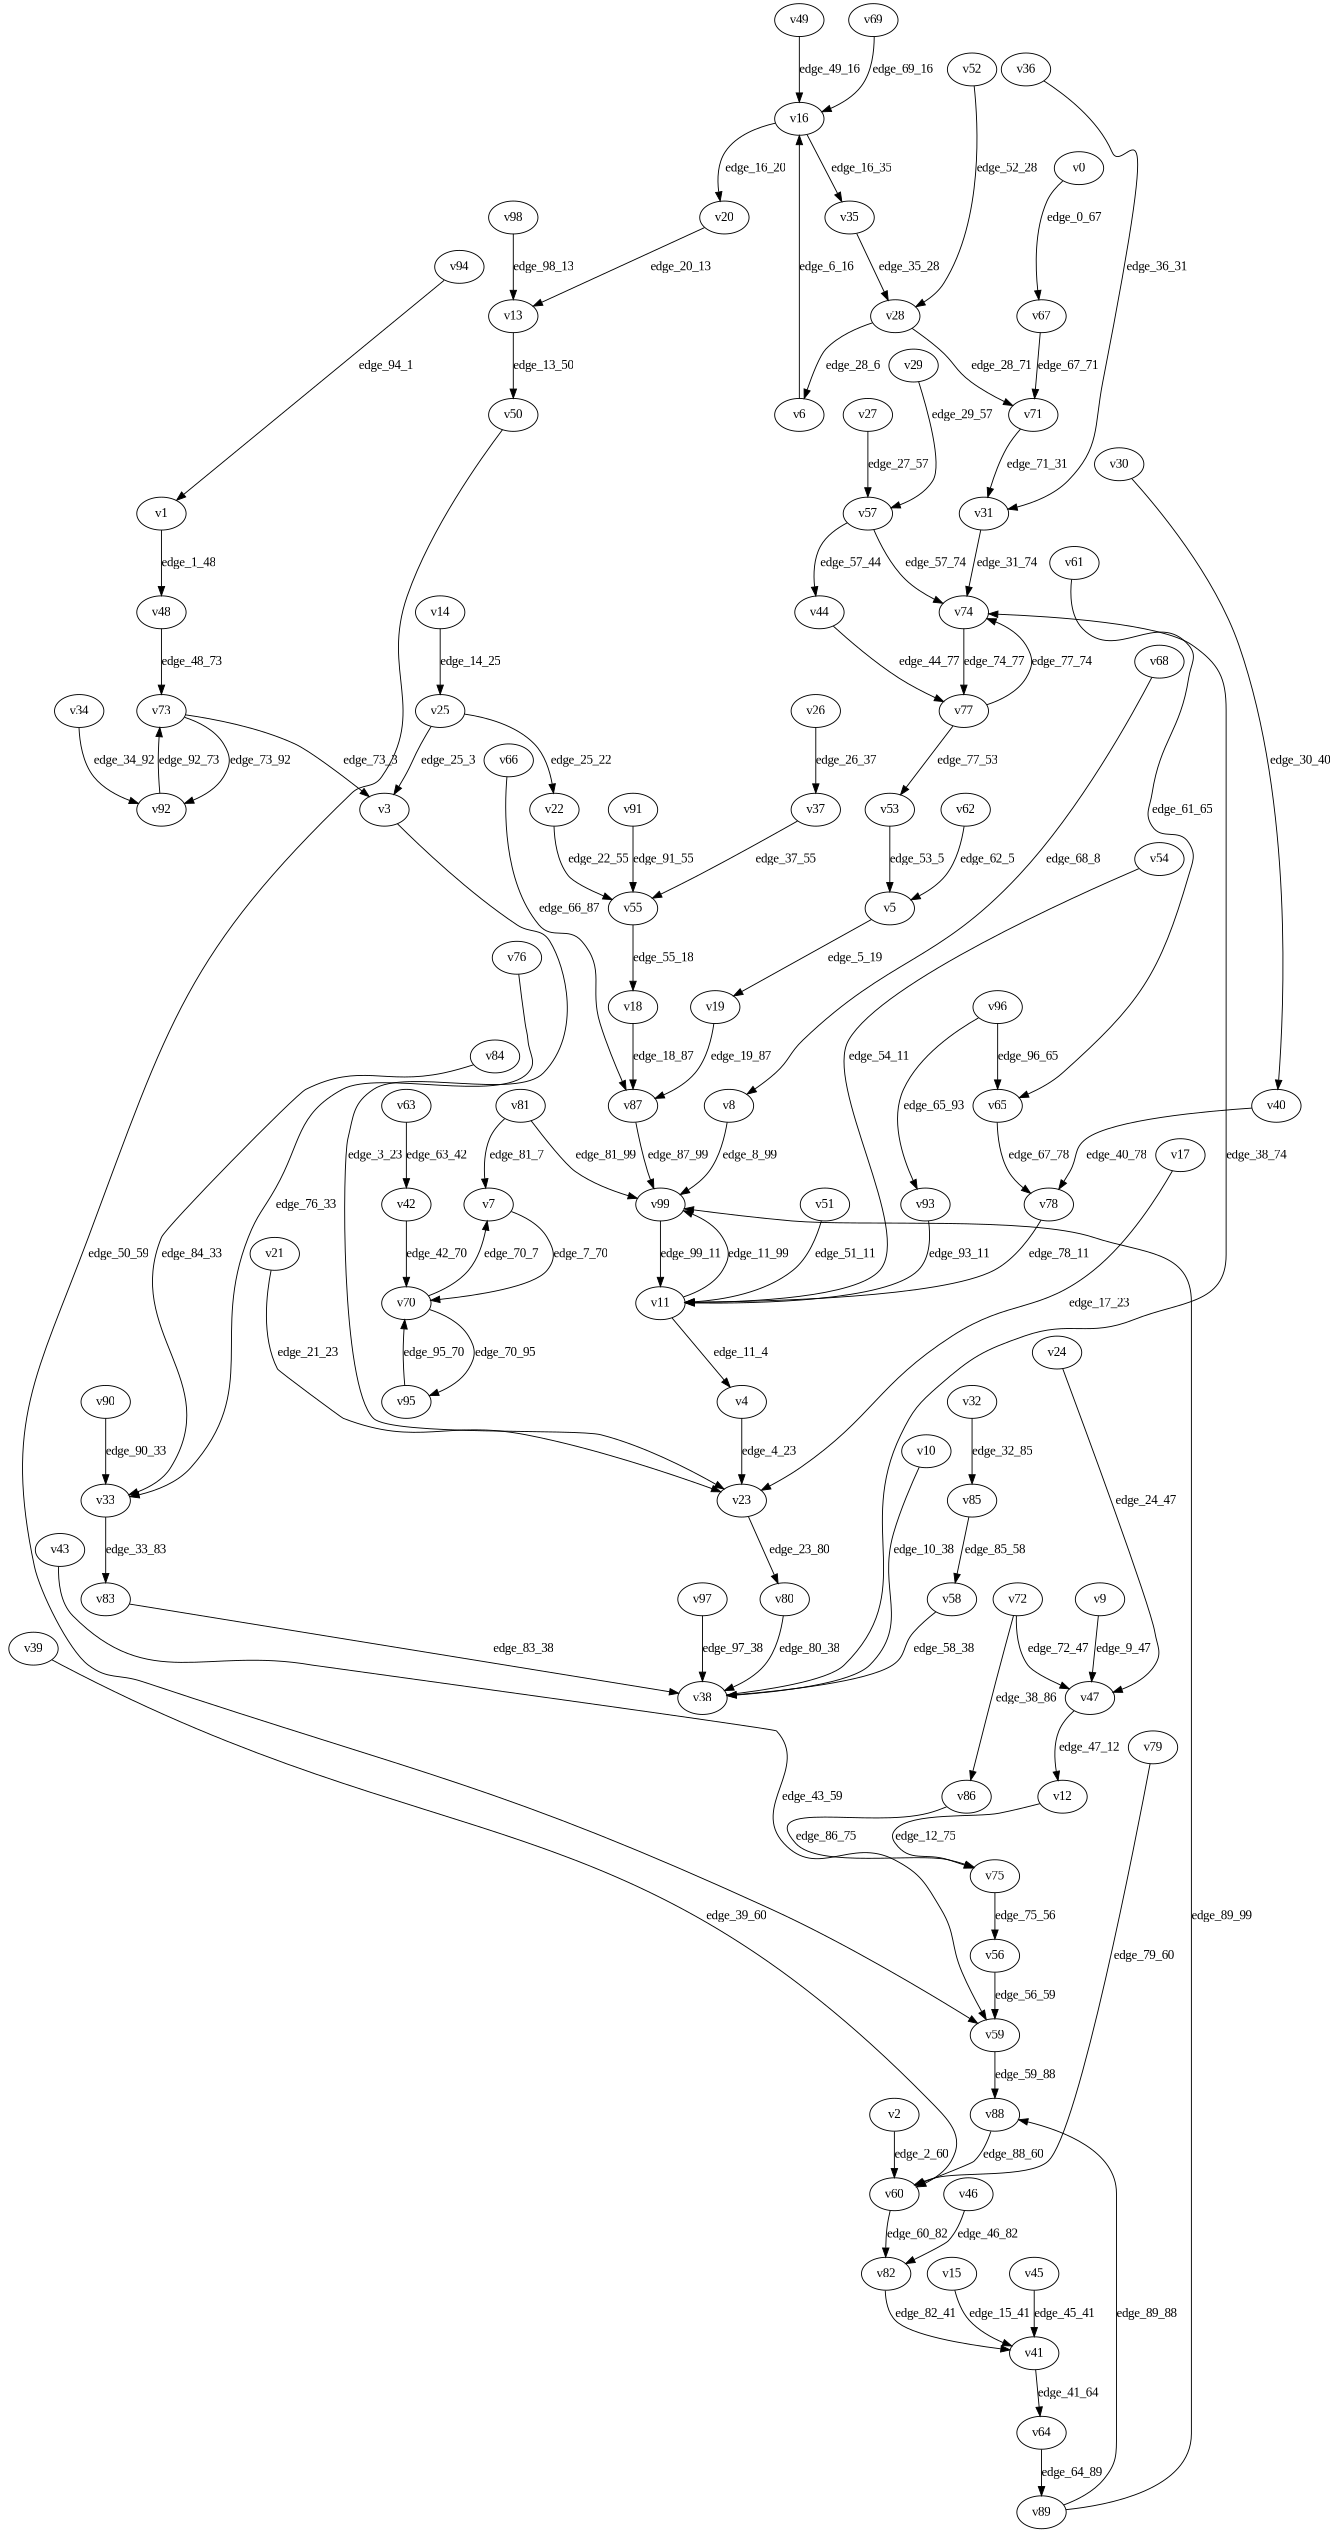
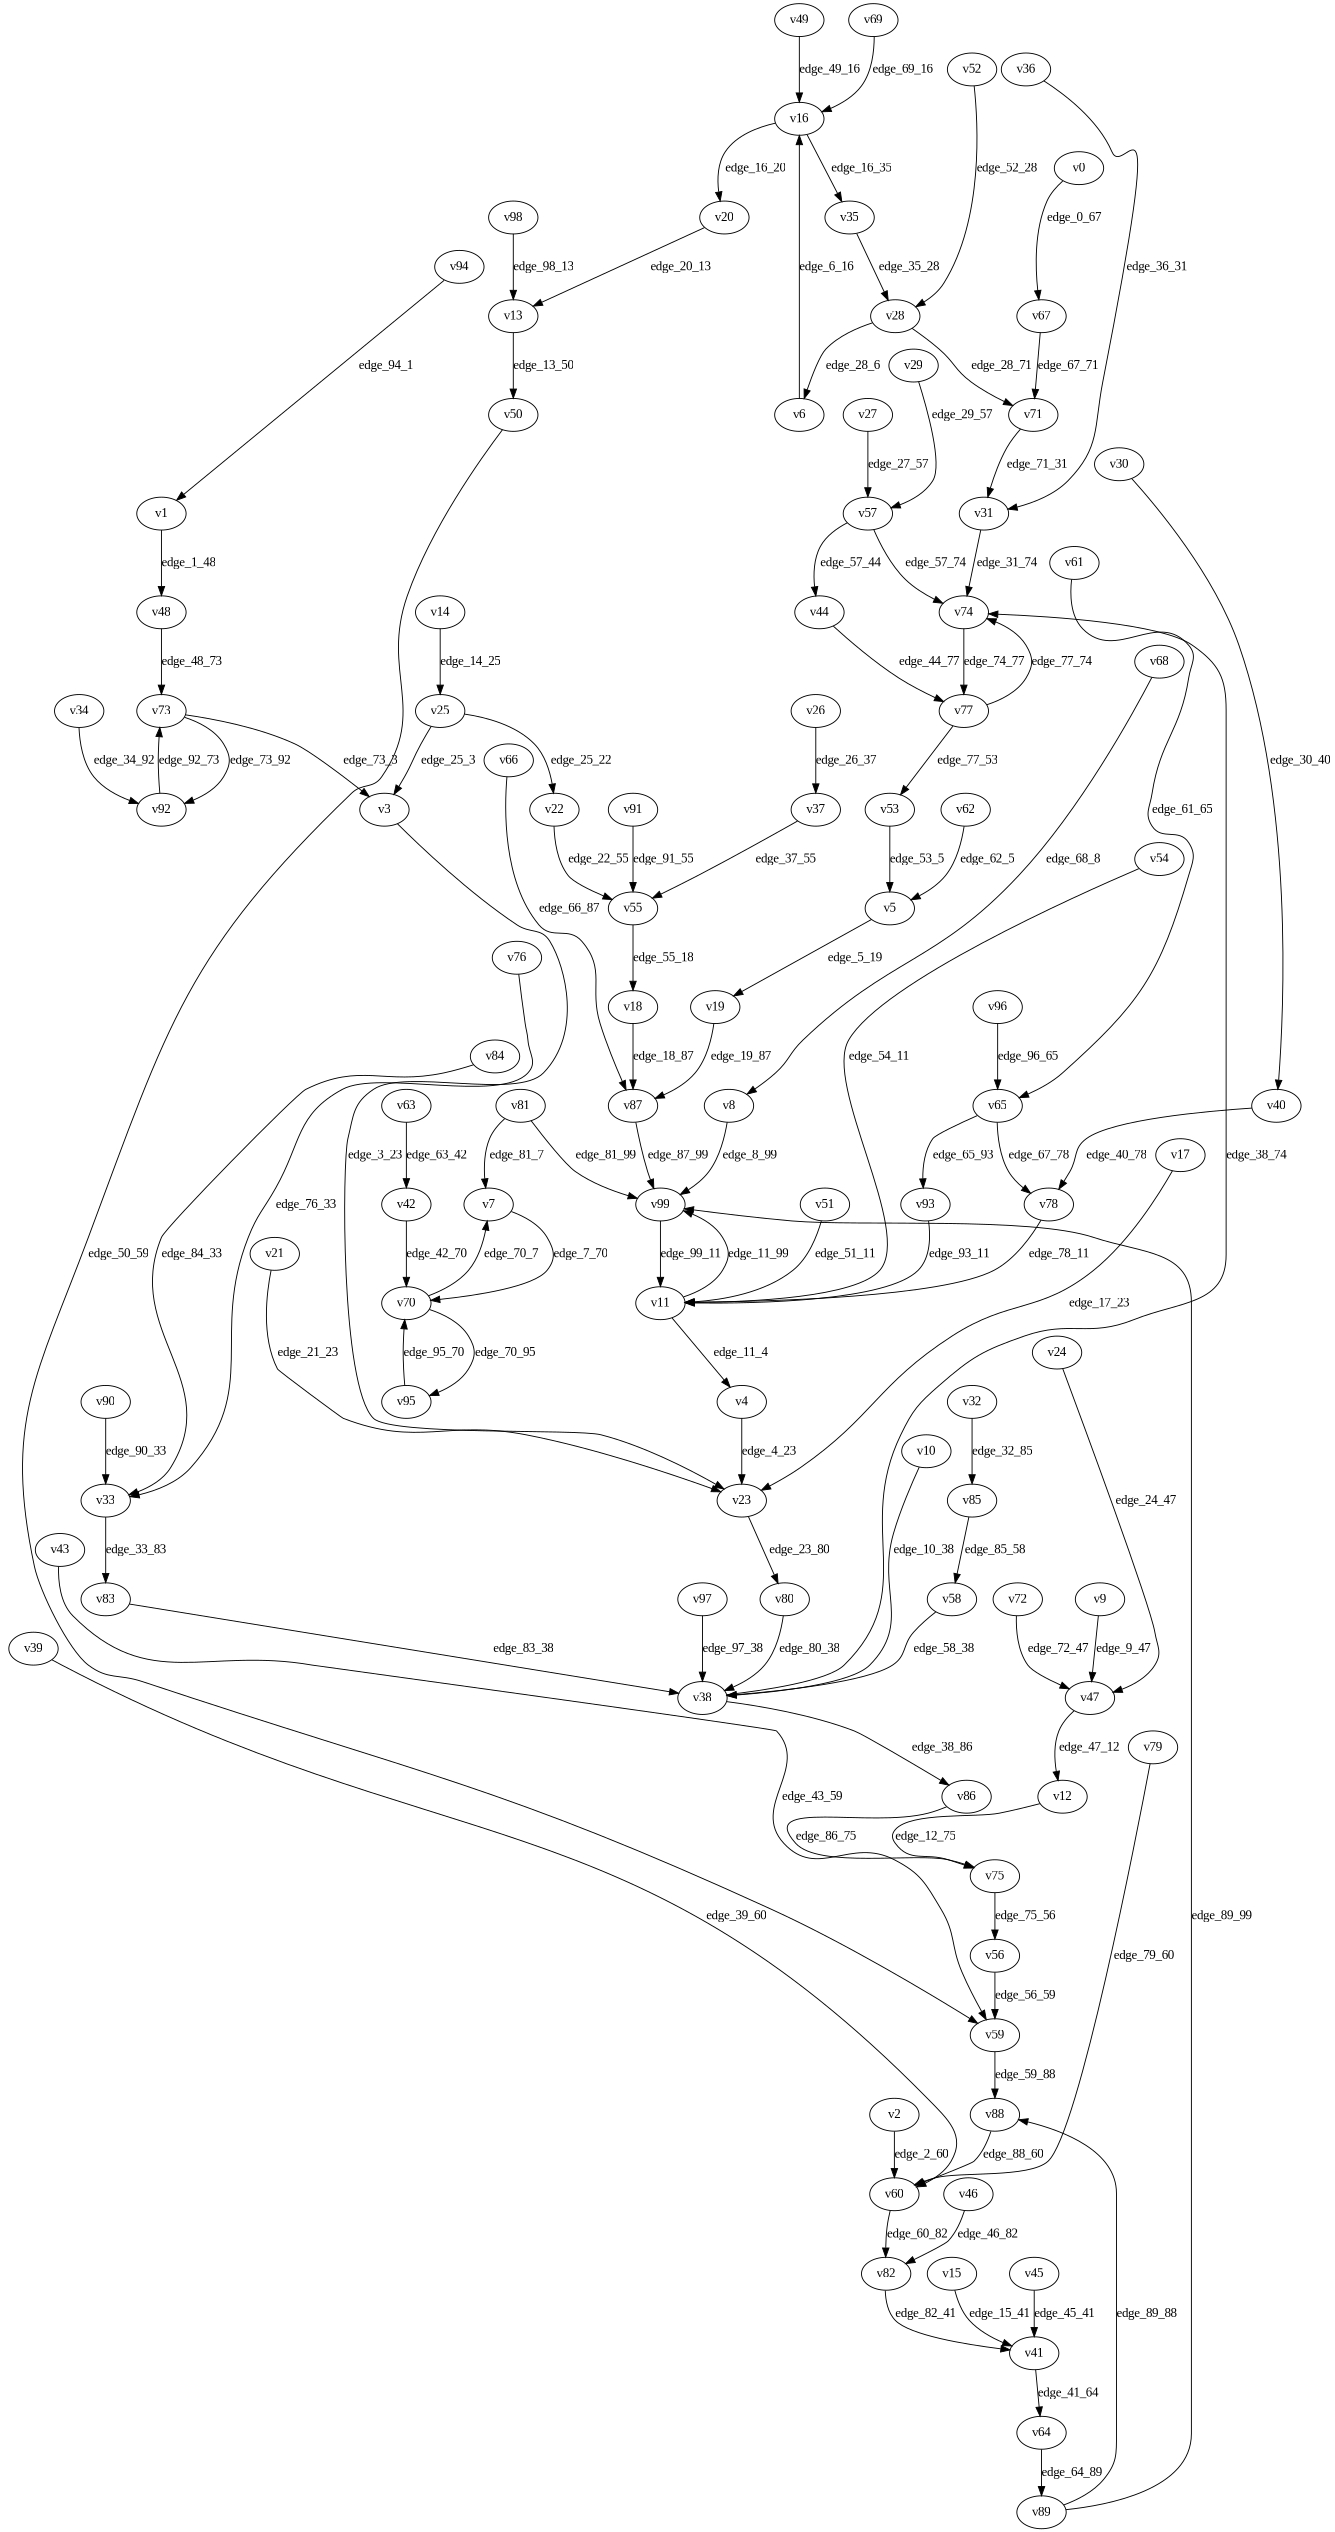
edge "v96" -> "v93": now "v65" -> "v93"
edge "v72" -> "v86": now "v38" -> "v86"
